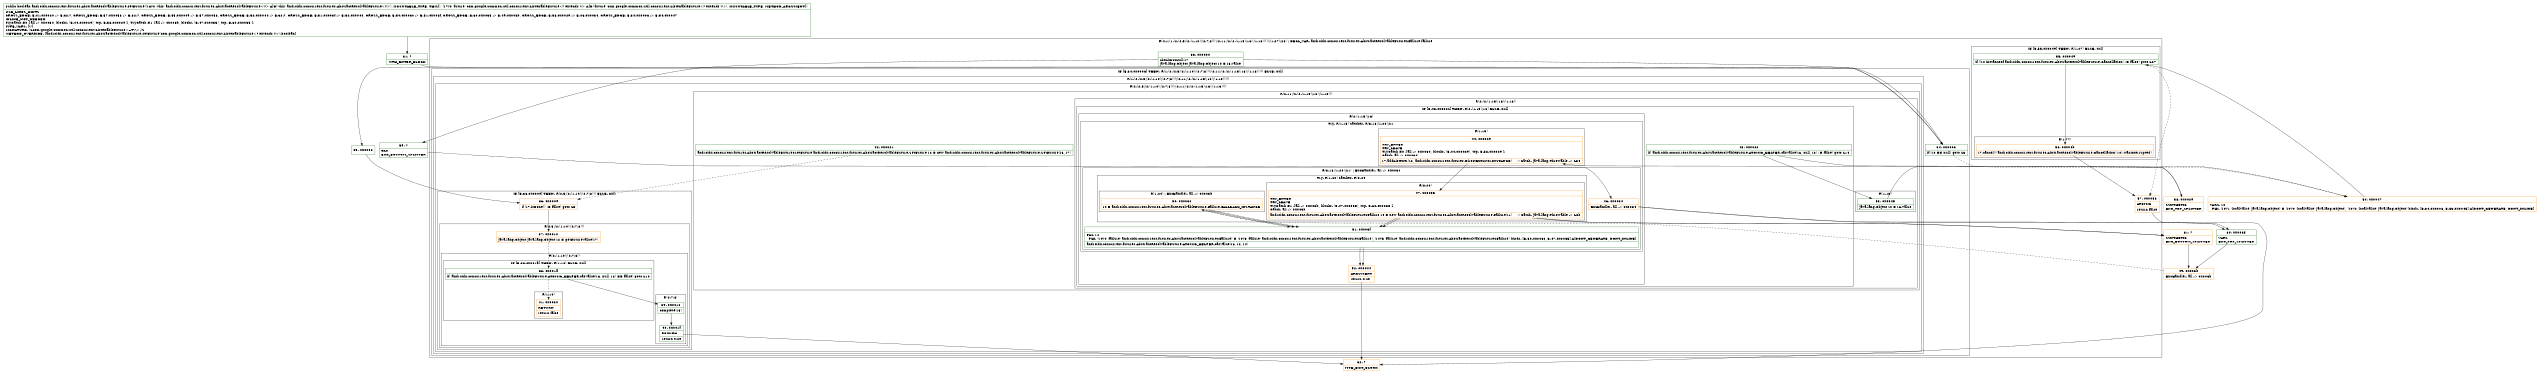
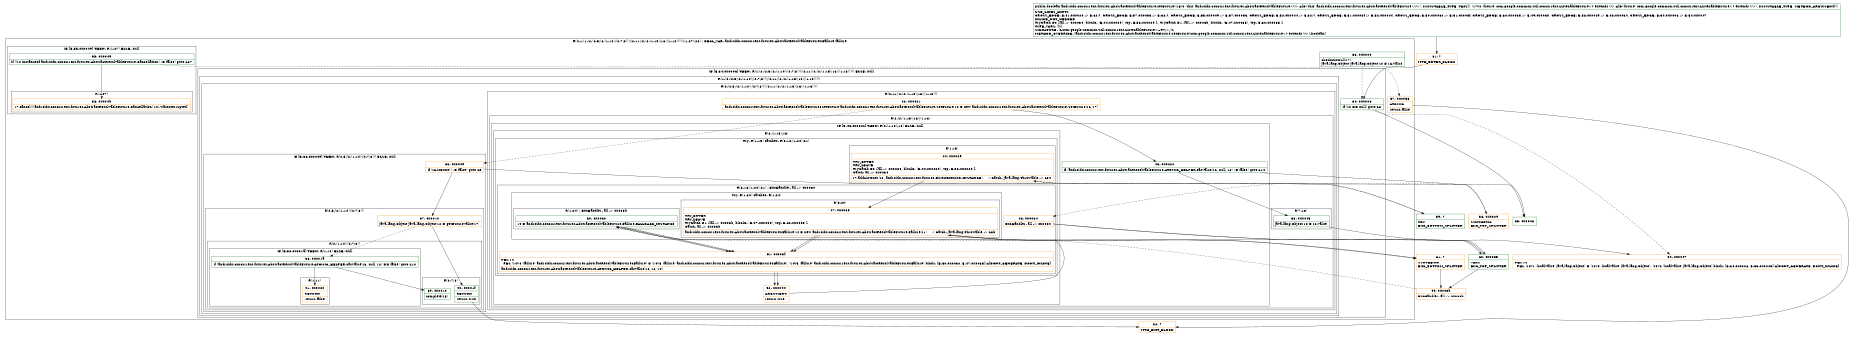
node "31: ?": color darkgreen -> darkorange
edge "33: 0x0000" -> "34: 0x0006": style solid -> dashed
edge "33: 0x0000" -> "59: ?": now "44: 0x002e" -> "59: ?"
edge "54: 0x0047" -> "55: 0x0049": removed
edge "42: 0x0021" -> "43: 0x002c": added
cluster "R(1:77)": label "R(1:77)" -> "R(1:27)"
node "42: 0x0021": color darkgreen -> darkorange
edge "59: ?" -> "46: 0x0034": style solid -> dashed
edge "58: 0x002e" -> "44: 0x002e": style solid -> dashed
edge "56: 0x004b" -> "57: 0x0053": removed
cluster "Try: R(1:20) catches: R(5:24)": label "Try: R(1:20) catches: R(5:24)" -> "Try: R(1:20) catches: R(1:24)"
edge "35: 0x0008" -> "36: 0x000e": reversed
cluster "R(1:13)": label "R(1:13)" -> "R(7:13)"
node "50: 0x003c": color darkorange -> darkgreen
node "54: 0x0047": text "VARS: r0" -> "PHI: r0"
node "36: 0x000e": text "if (r7.isDone() != false) goto L5" -> "if (r6.isDone() != false) goto L5"
node "51: 0x003f": color darkgreen -> darkorange
edge "60: 0x0035" -> "47: 0x0035": added
edge "38: 0x001a" -> "41: 0x0020": style dashed -> solid
cluster "R(1:10)": label "R(1:10)" -> "R(1:11)"
edge "39: 0x001c" -> "40: 0x001f": now "37: 0x0010" -> "40: 0x001f"
edge "52: 0x0044" -> "32: ?": now "52: 0x0044" -> "50: 0x003c"
